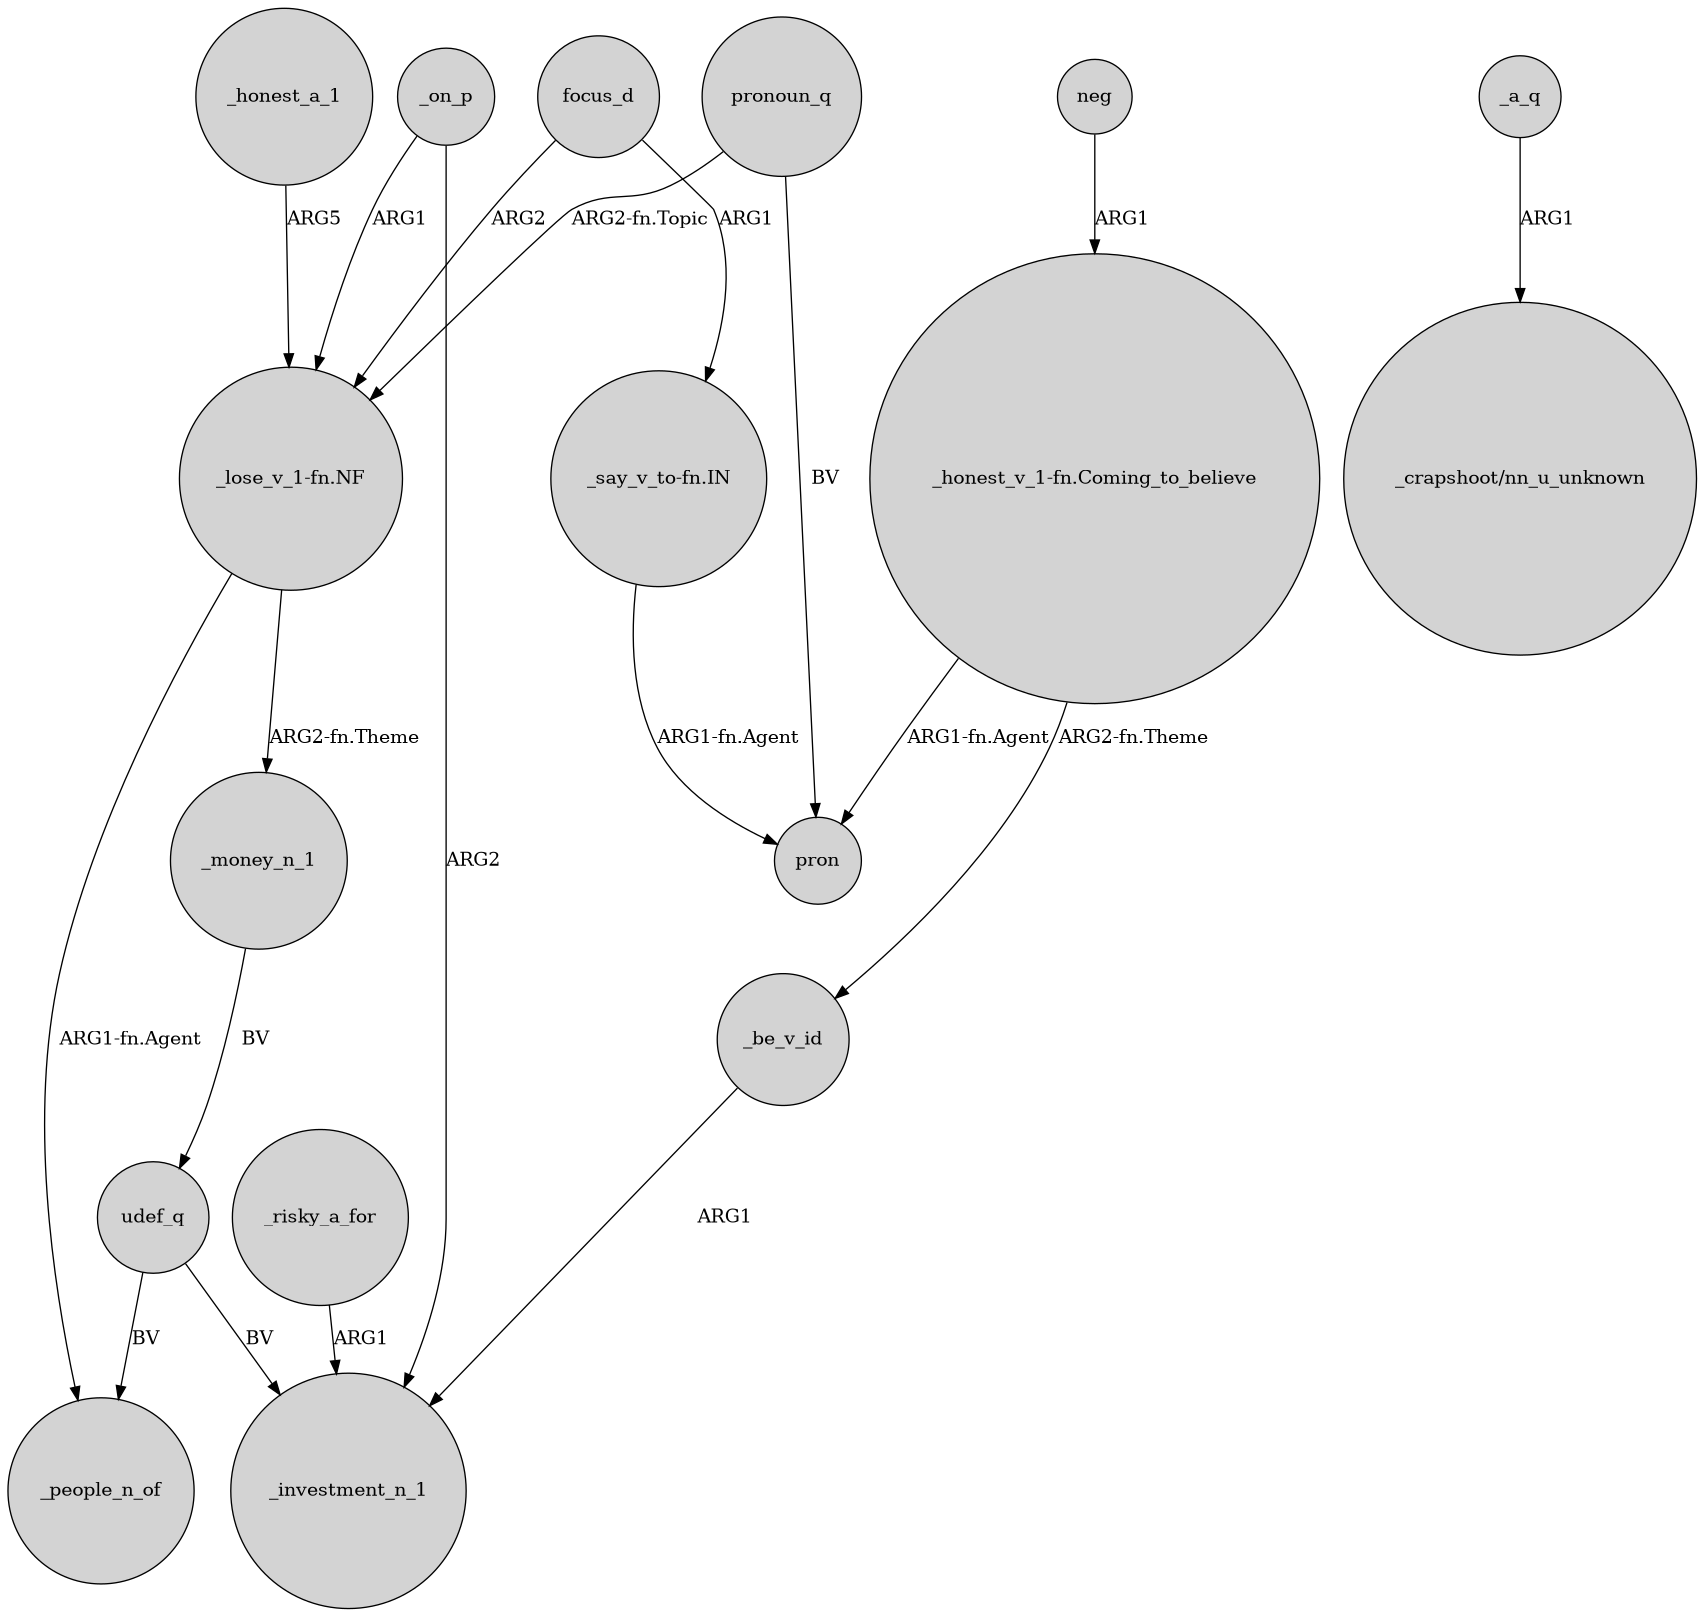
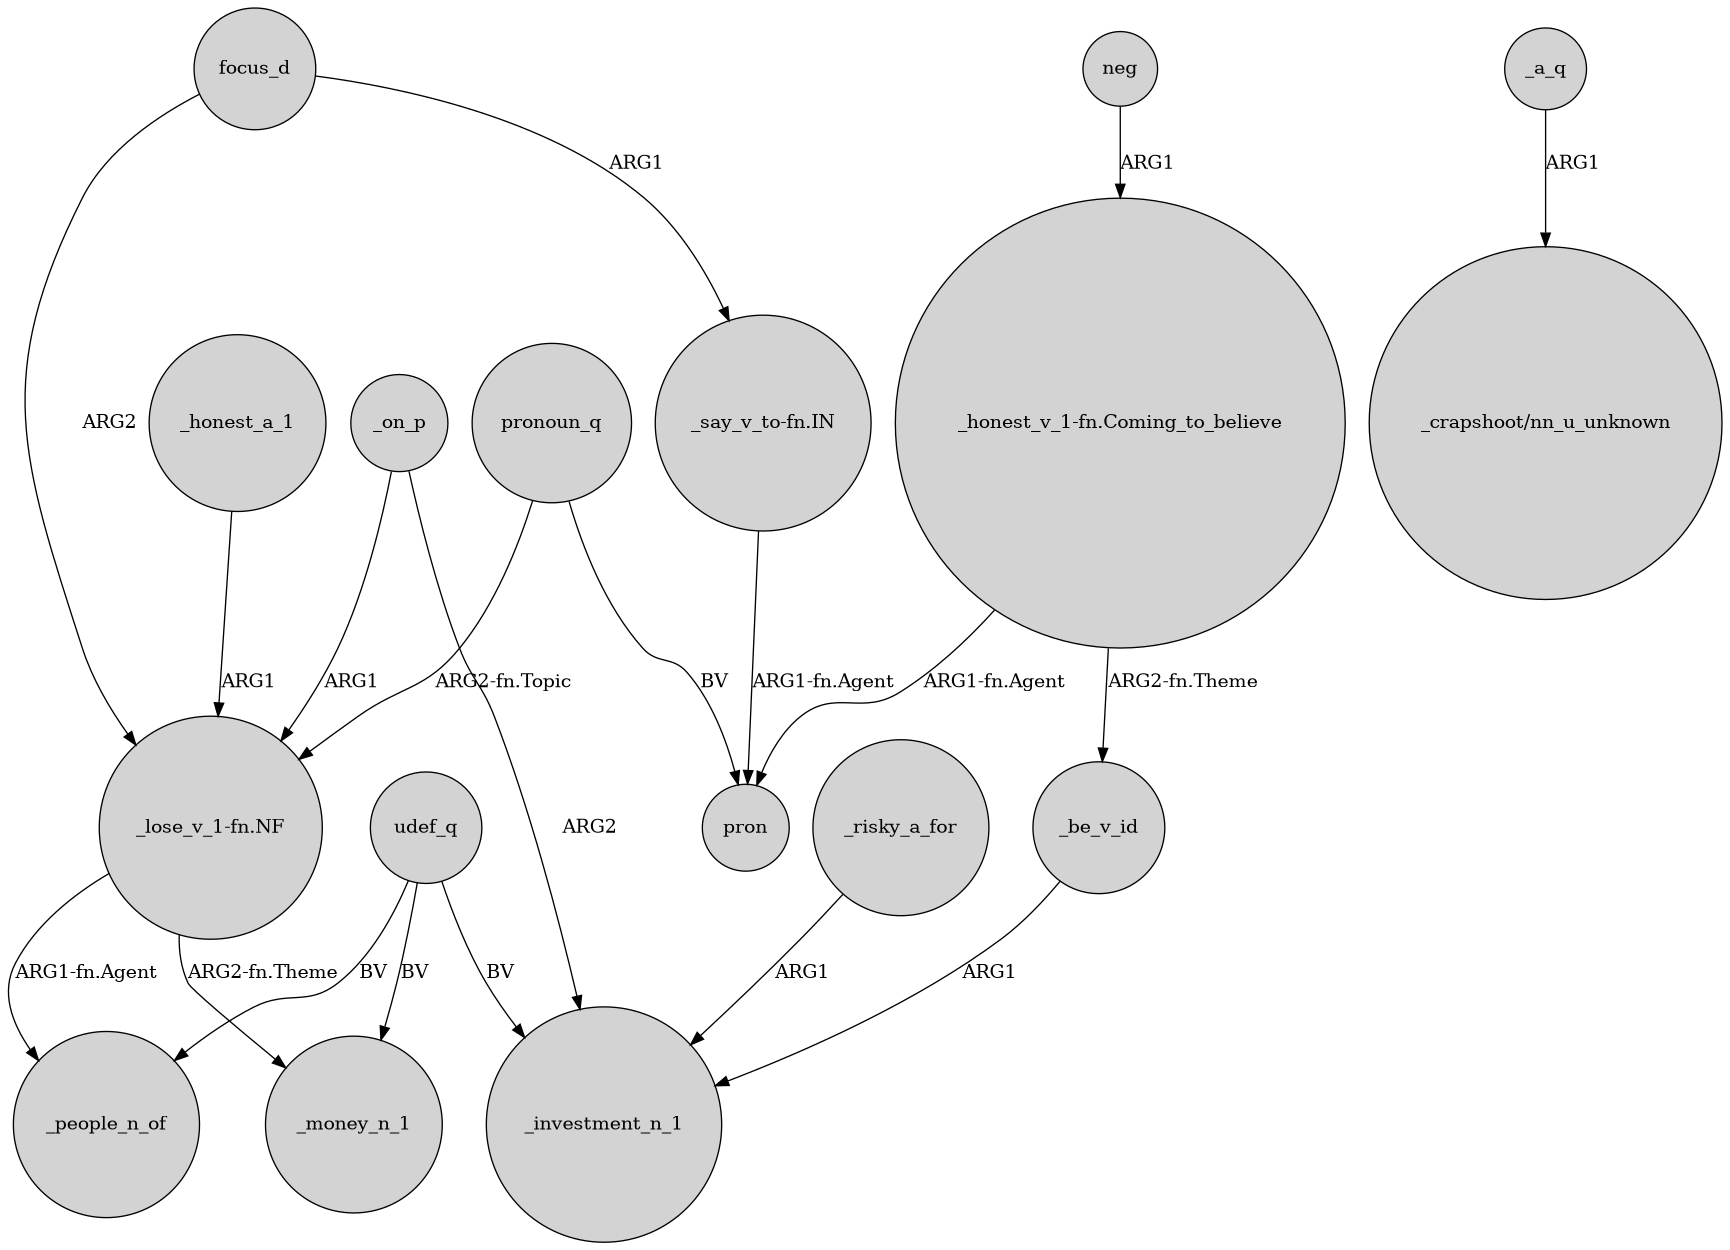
edge "_honest_a_1" -> "_lose_v_1-fn.NF": label "ARG5" -> "ARG1"
edge "_money_n_1" -> "udef_q": reversed
